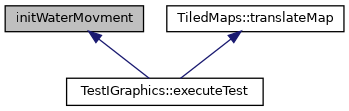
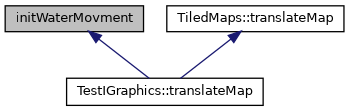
node "TestIGraphics::executeTest": label "TestIGraphics::executeTest" -> "TestIGraphics::translateMap"
